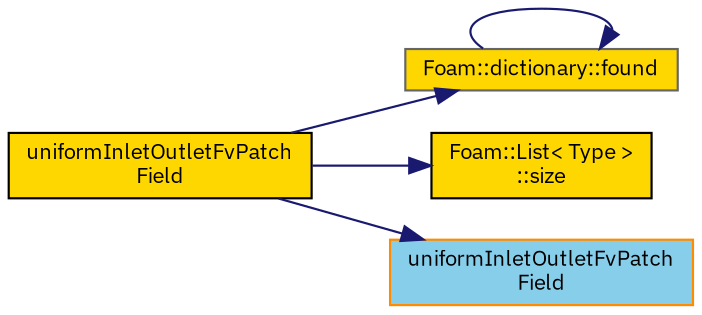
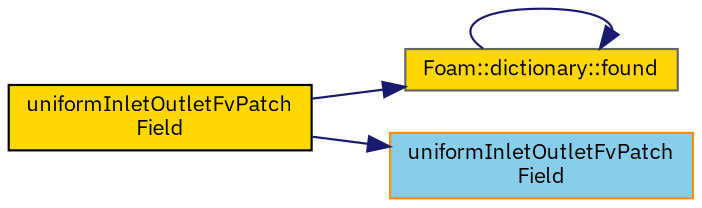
node "Foam::List< Type > ::size": removed
